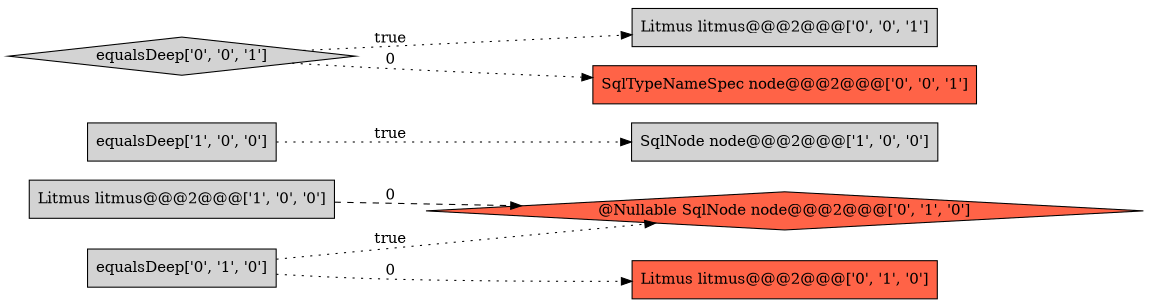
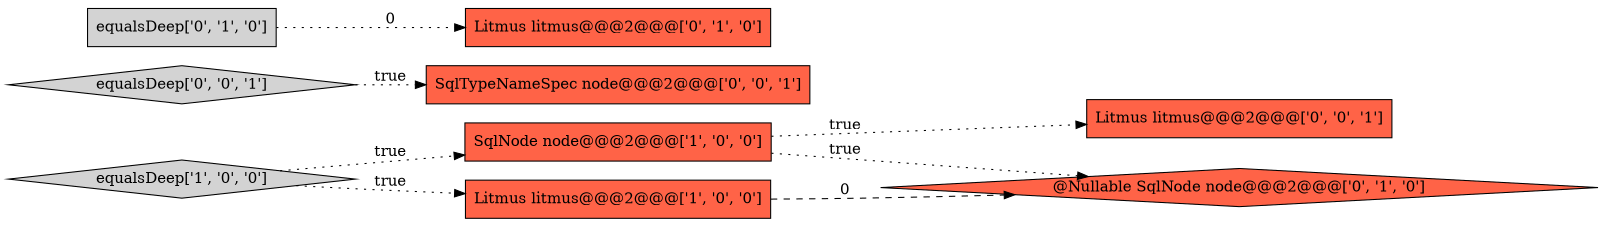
node "Litmus litmus@@@2@@@['0', '0', '1']": fillcolor lightgray -> tomato
edge "equalsDeep['0', '0', '1']" -> "Litmus litmus@@@2@@@['0', '0', '1']": now "SqlNode node@@@2@@@['1', '0', '0']" -> "Litmus litmus@@@2@@@['0', '0', '1']"
edge "equalsDeep['0', '0', '1']" -> "SqlTypeNameSpec node@@@2@@@['0', '0', '1']": label "0" -> "true"
node "equalsDeep['1', '0', '0']": shape box -> diamond
node "SqlNode node@@@2@@@['1', '0', '0']": fillcolor lightgray -> tomato
edge "equalsDeep['1', '0', '0']" -> "Litmus litmus@@@2@@@['1', '0', '0']": added, label "true"
node "Litmus litmus@@@2@@@['1', '0', '0']": fillcolor lightgray -> tomato
edge "equalsDeep['0', '1', '0']" -> "@Nullable SqlNode node@@@2@@@['0', '1', '0']": now "SqlNode node@@@2@@@['1', '0', '0']" -> "@Nullable SqlNode node@@@2@@@['0', '1', '0']"
